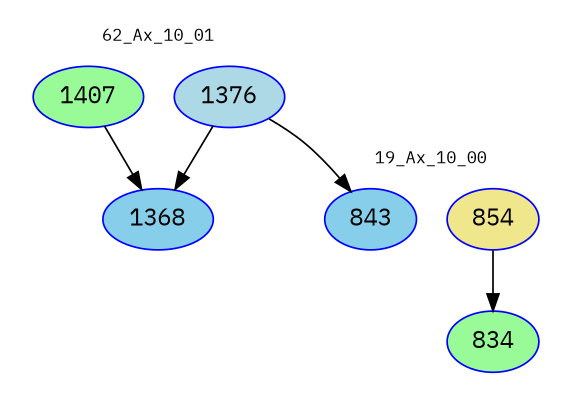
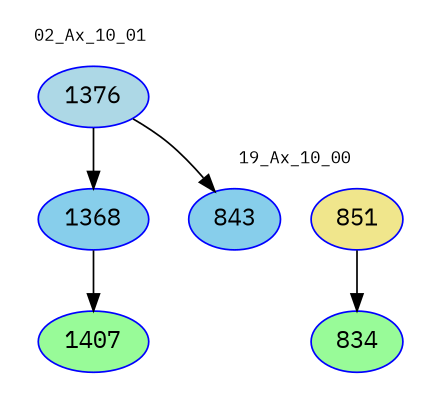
cluster "62_Ax_10_01": label "62_Ax_10_01" -> "02_Ax_10_01"
edge "1407" -> "1368": reversed
node "854": label "854" -> "851"
